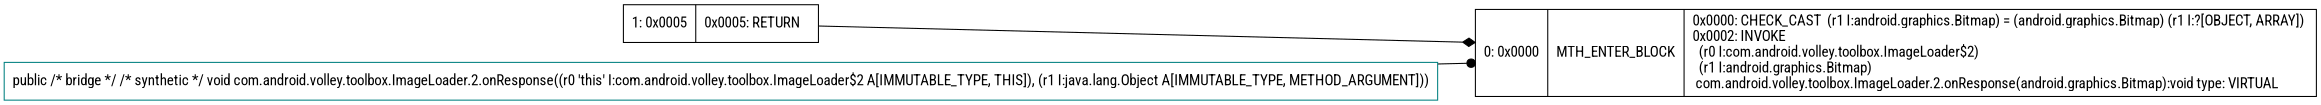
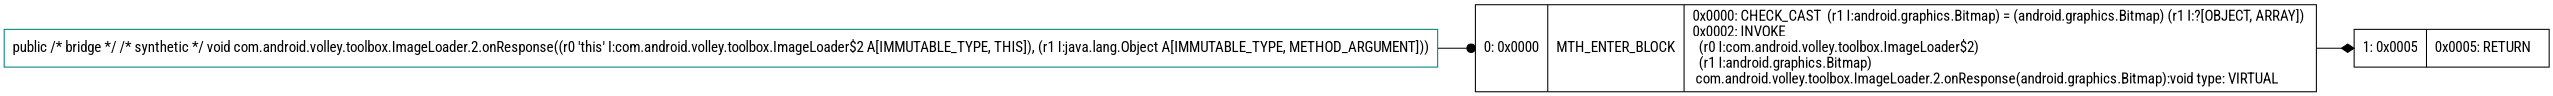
edge "1: 0x0005" -> "0: 0x0000": reversed
